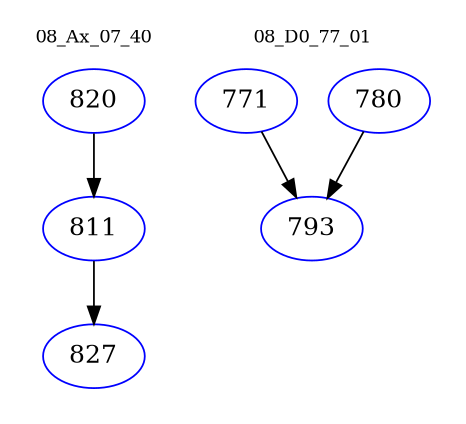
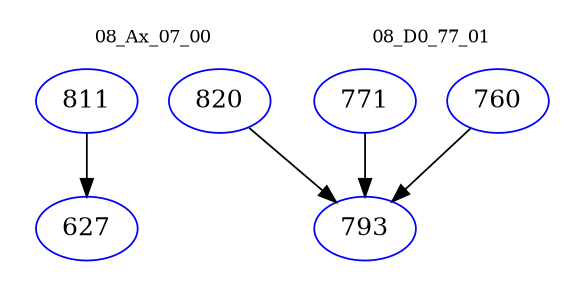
cluster "08_Ax_07_40": label "08_Ax_07_40" -> "08_Ax_07_00"
node "780": label "780" -> "760"
edge "820" -> "811": now "820" -> "793"
node "827": label "827" -> "627"
